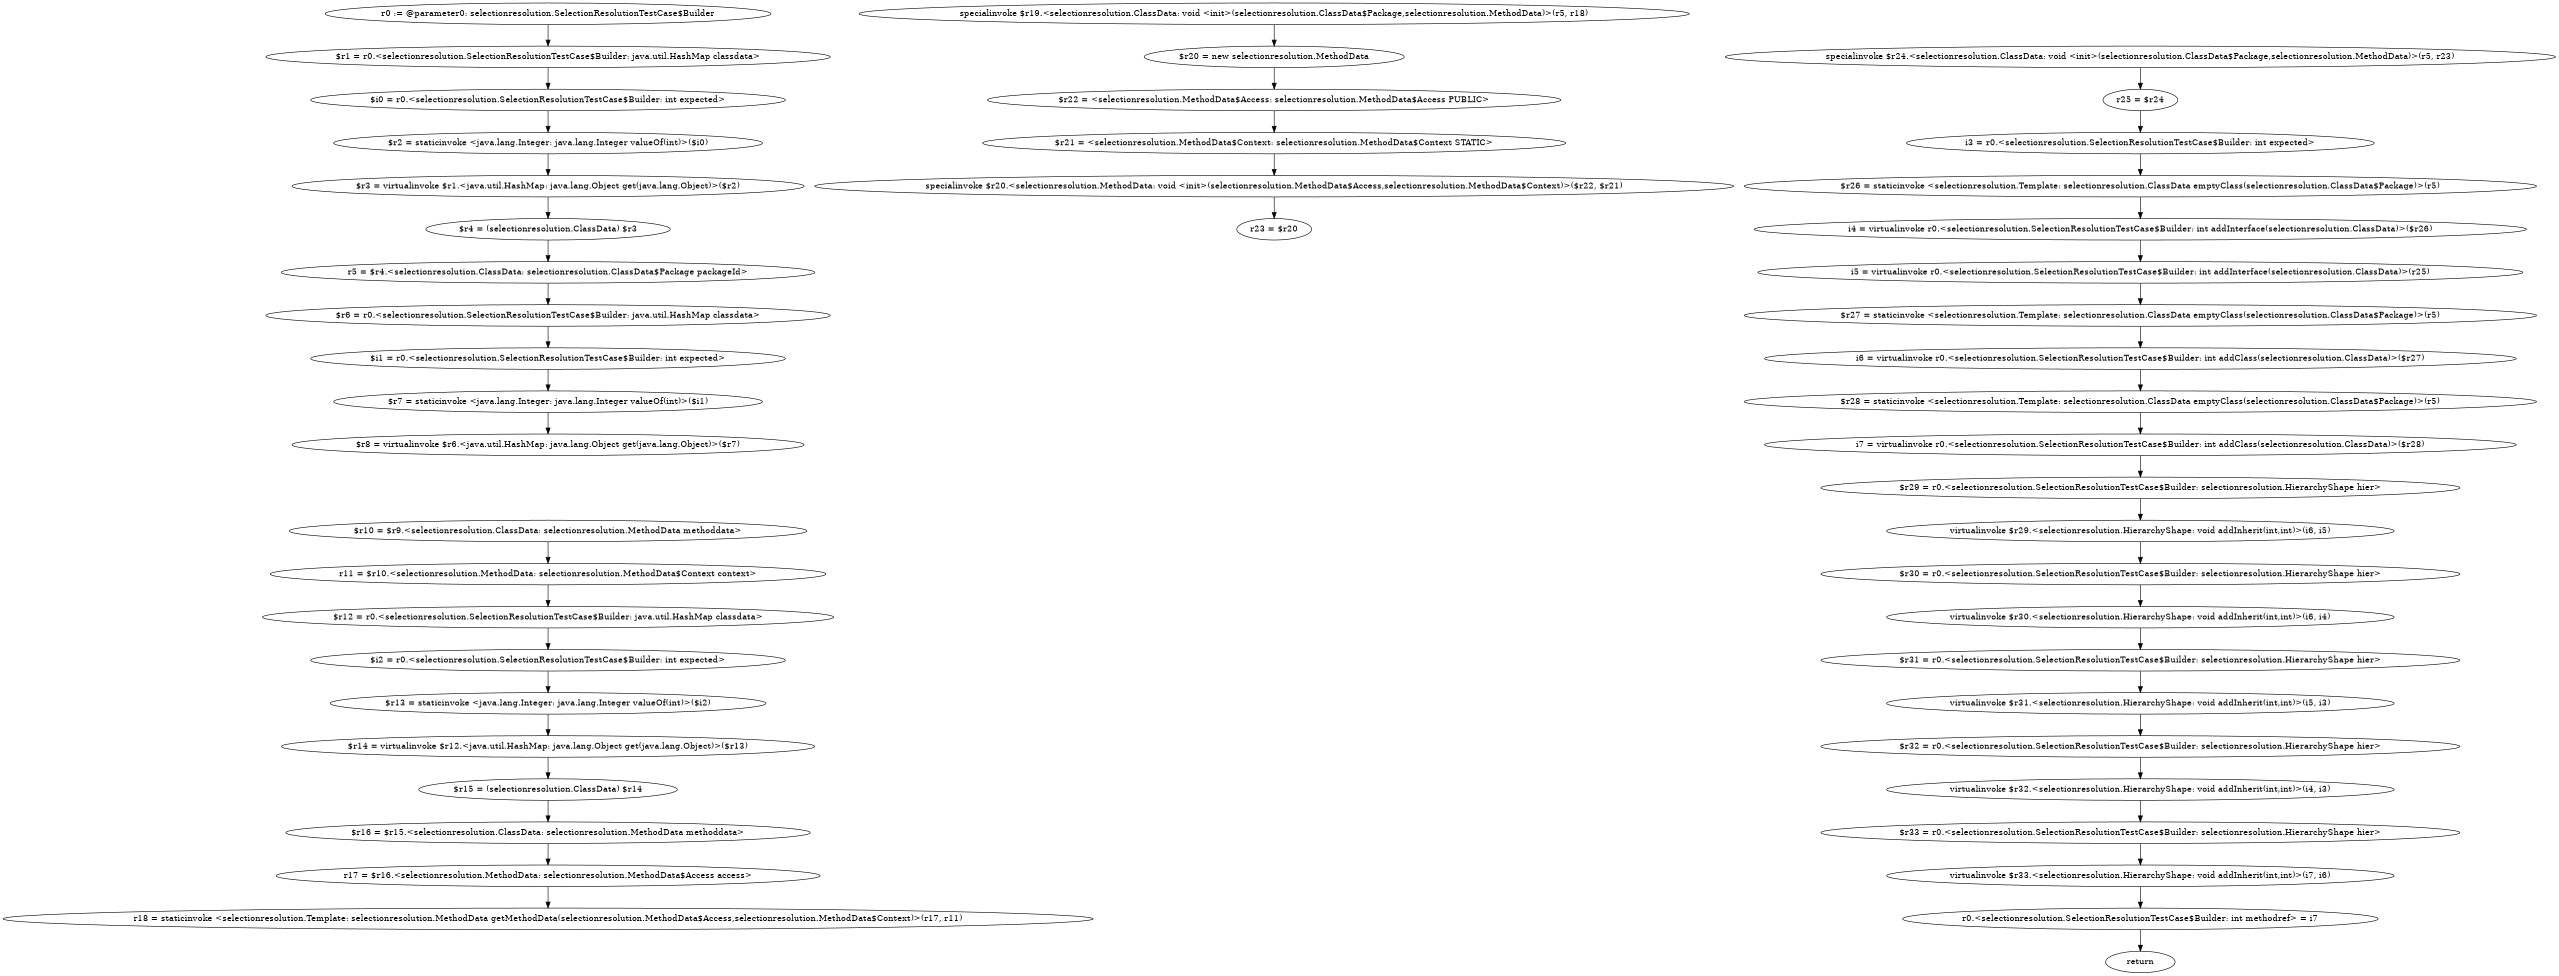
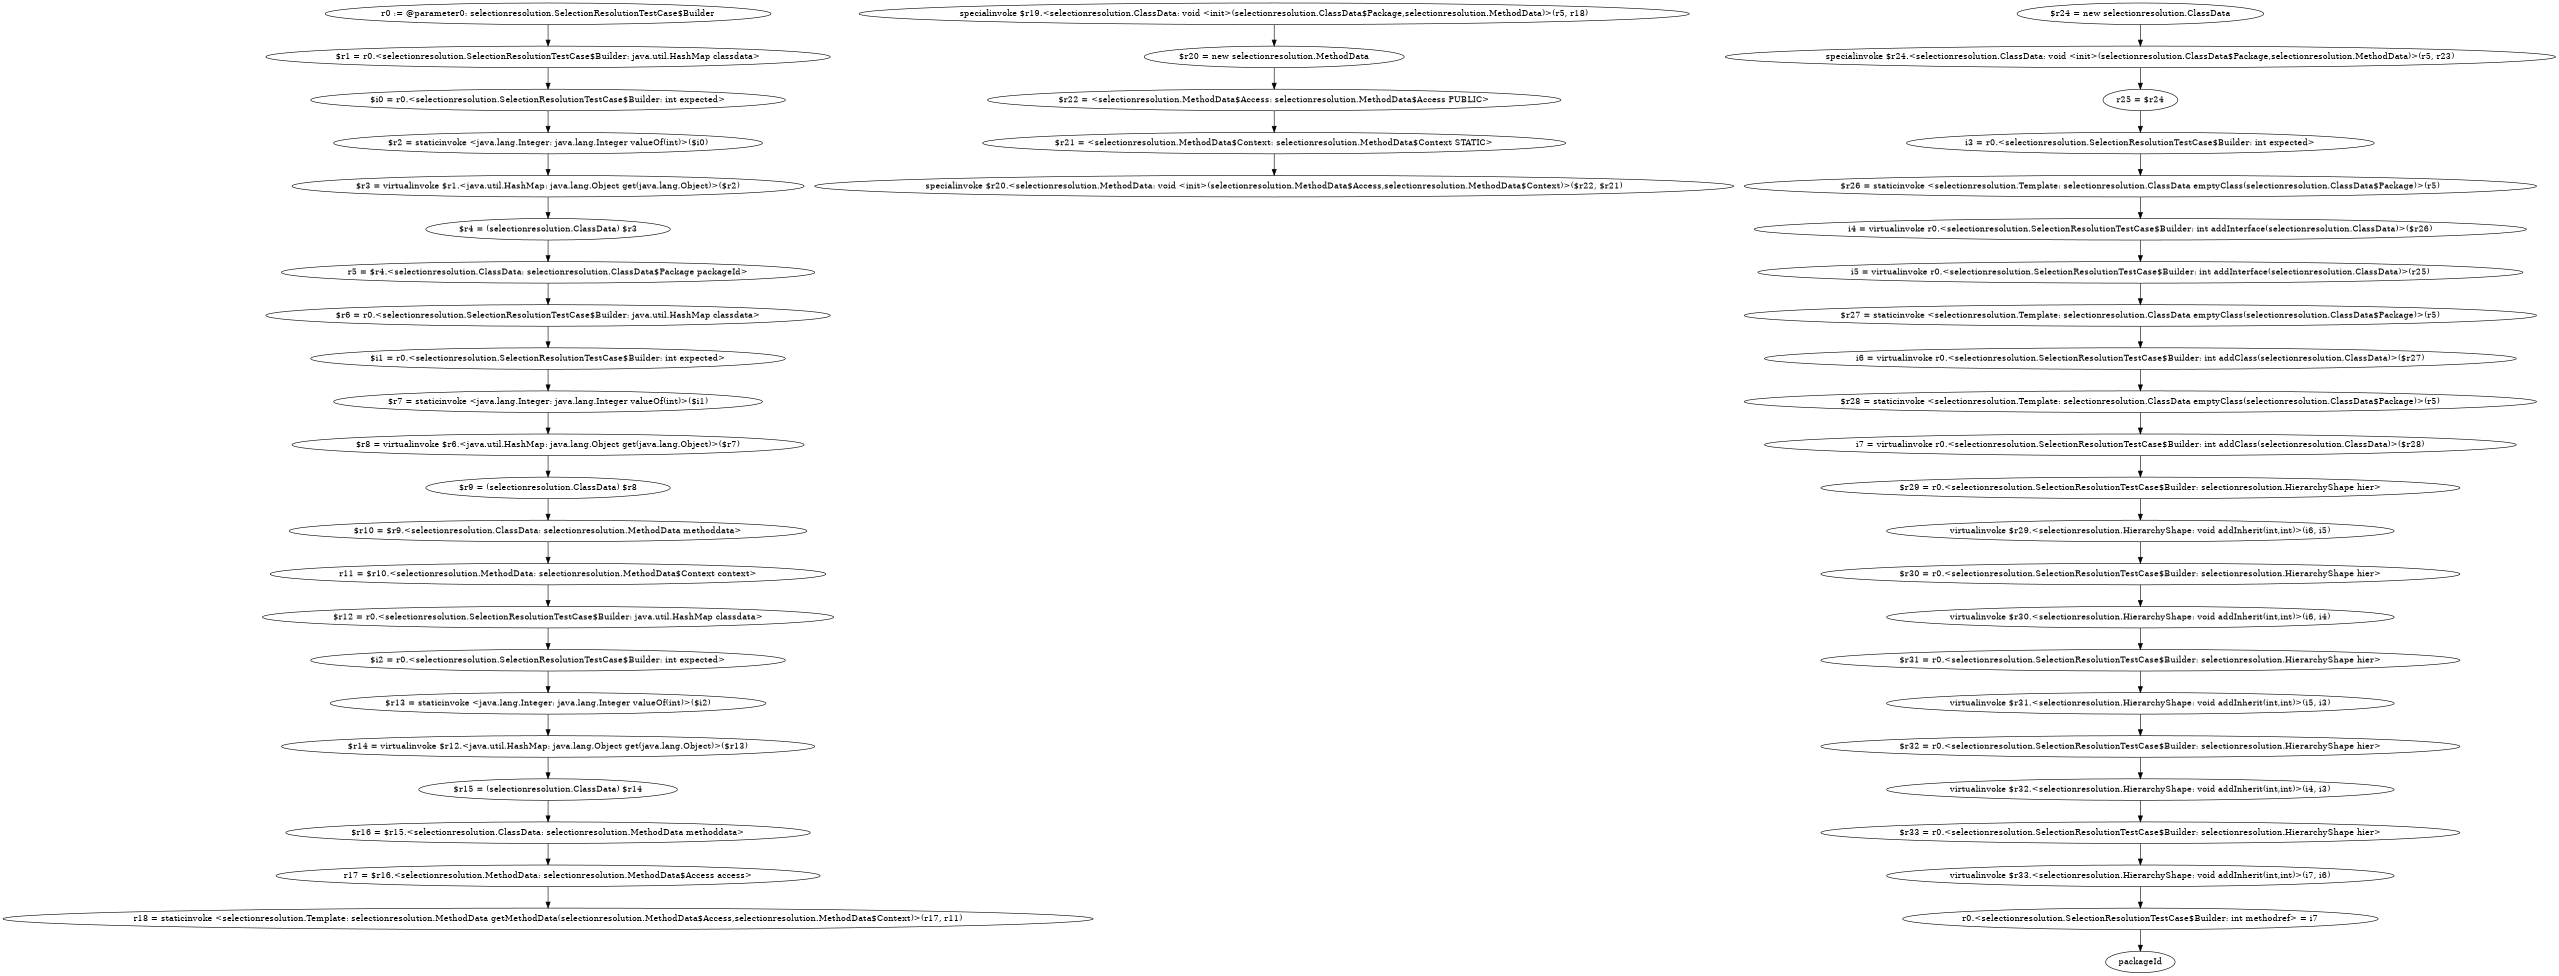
node "$r24 = new selectionresolution.ClassData": added
node "r23 = $r20": removed
node "$r9 = (selectionresolution.ClassData) $r8": added
node "return": label "return" -> "packageId"
